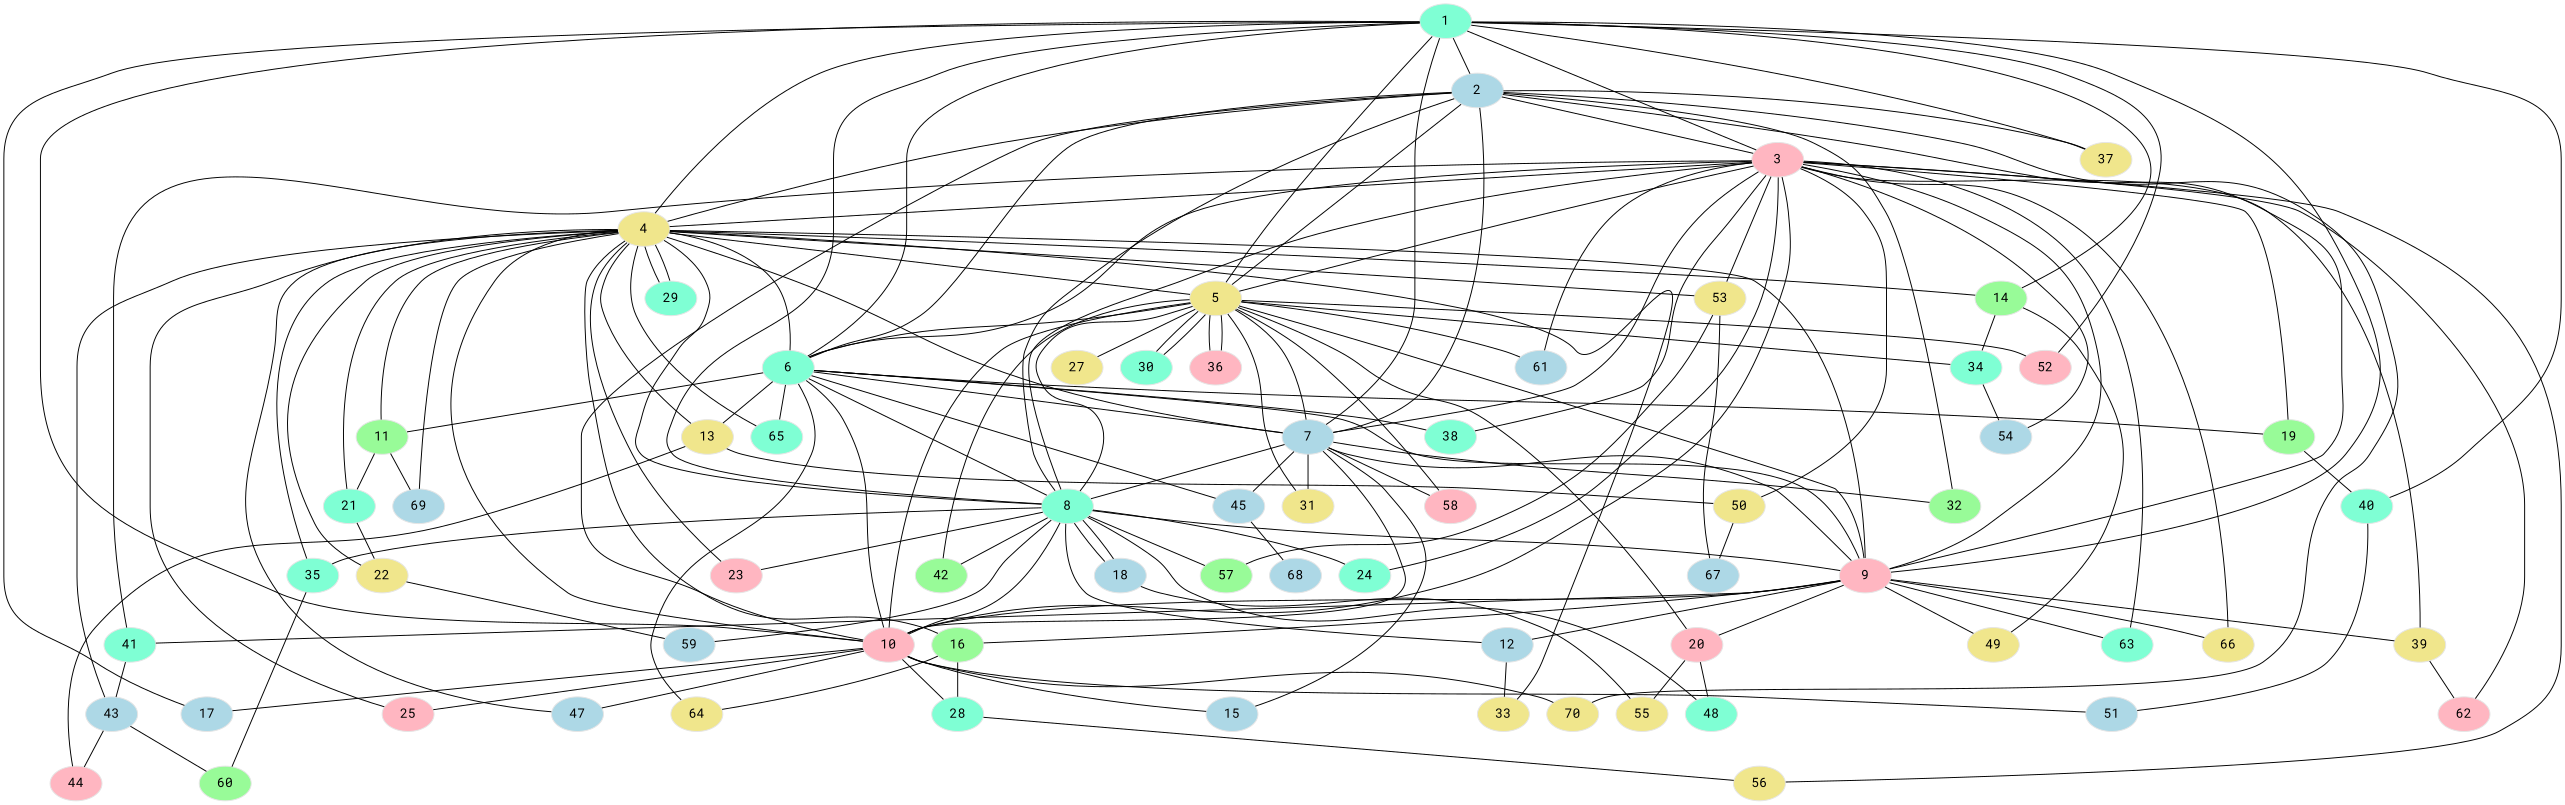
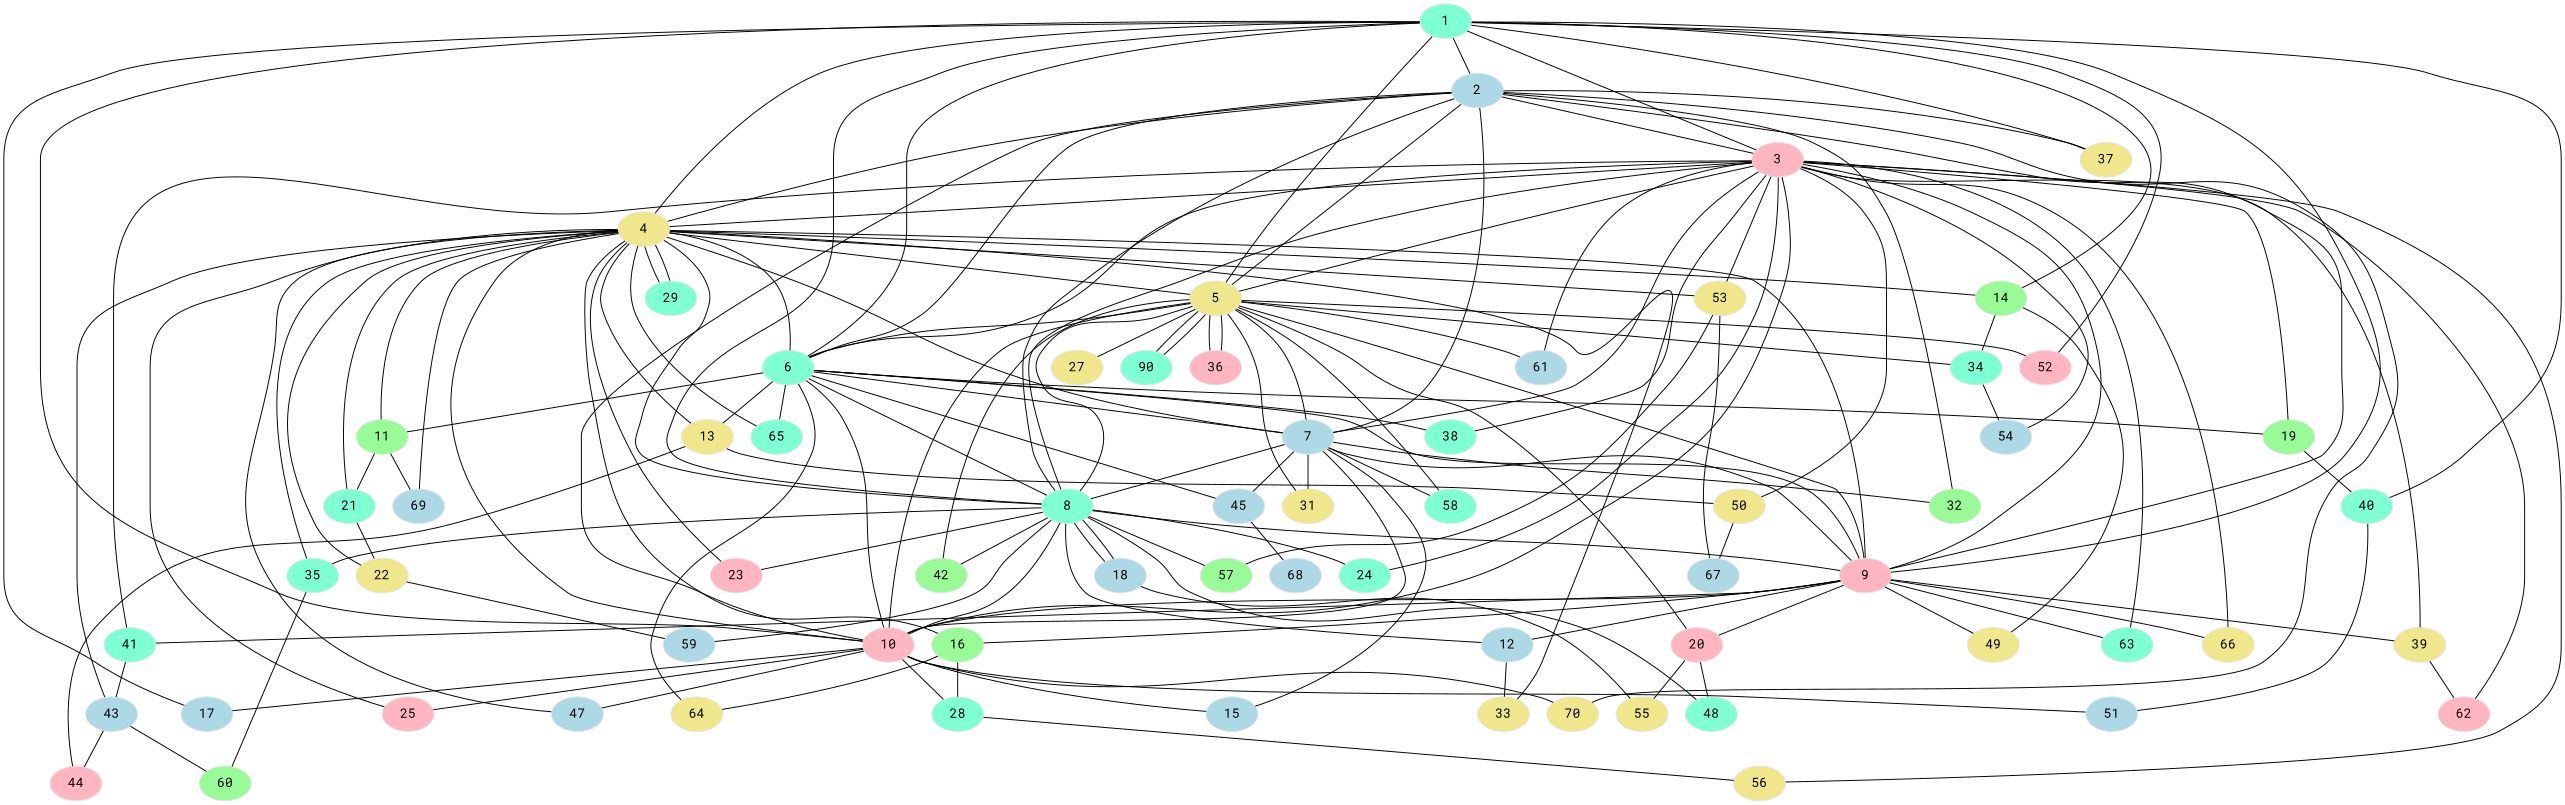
edge "1" -- "7": removed
node "30": label "30" -> "90"
node "58": fillcolor lightpink -> aquamarine
